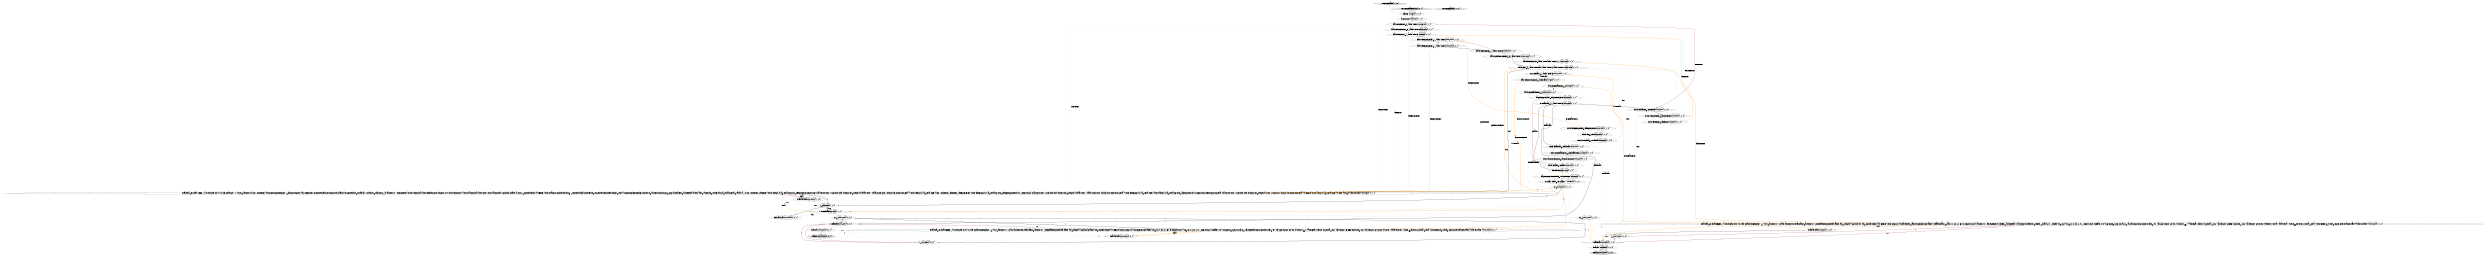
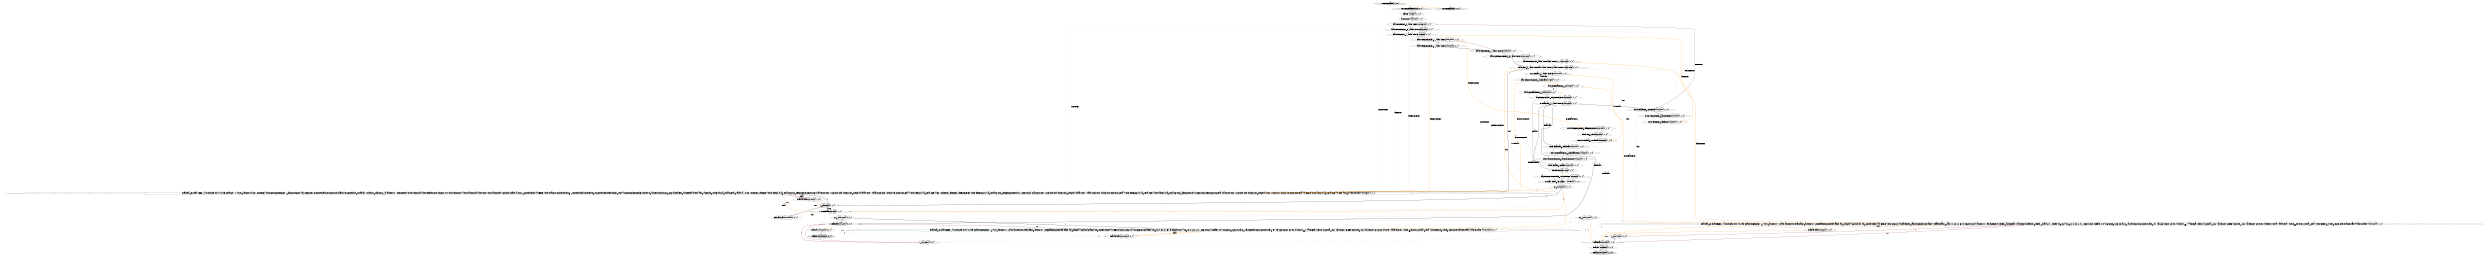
edge "testStressGetRealtime['1', '0', '0']" -> "clearIndex()@@@3@@@['1', '1', '1']": now "testStressGetRealtime['1', '0', '0']" -> "testStressGetRealtime['0', '1', '0']"
edge "int i = 0@@@121@@@['0', '0', '1']" -> "i++@@@123@@@['0', '0', '1']": style bold -> dotted
edge "i < nReadThreads@@@173@@@['1', '1', '0']" -> "threads.add(thread)@@@231@@@['1', '1', '0']": color black -> darkorange
